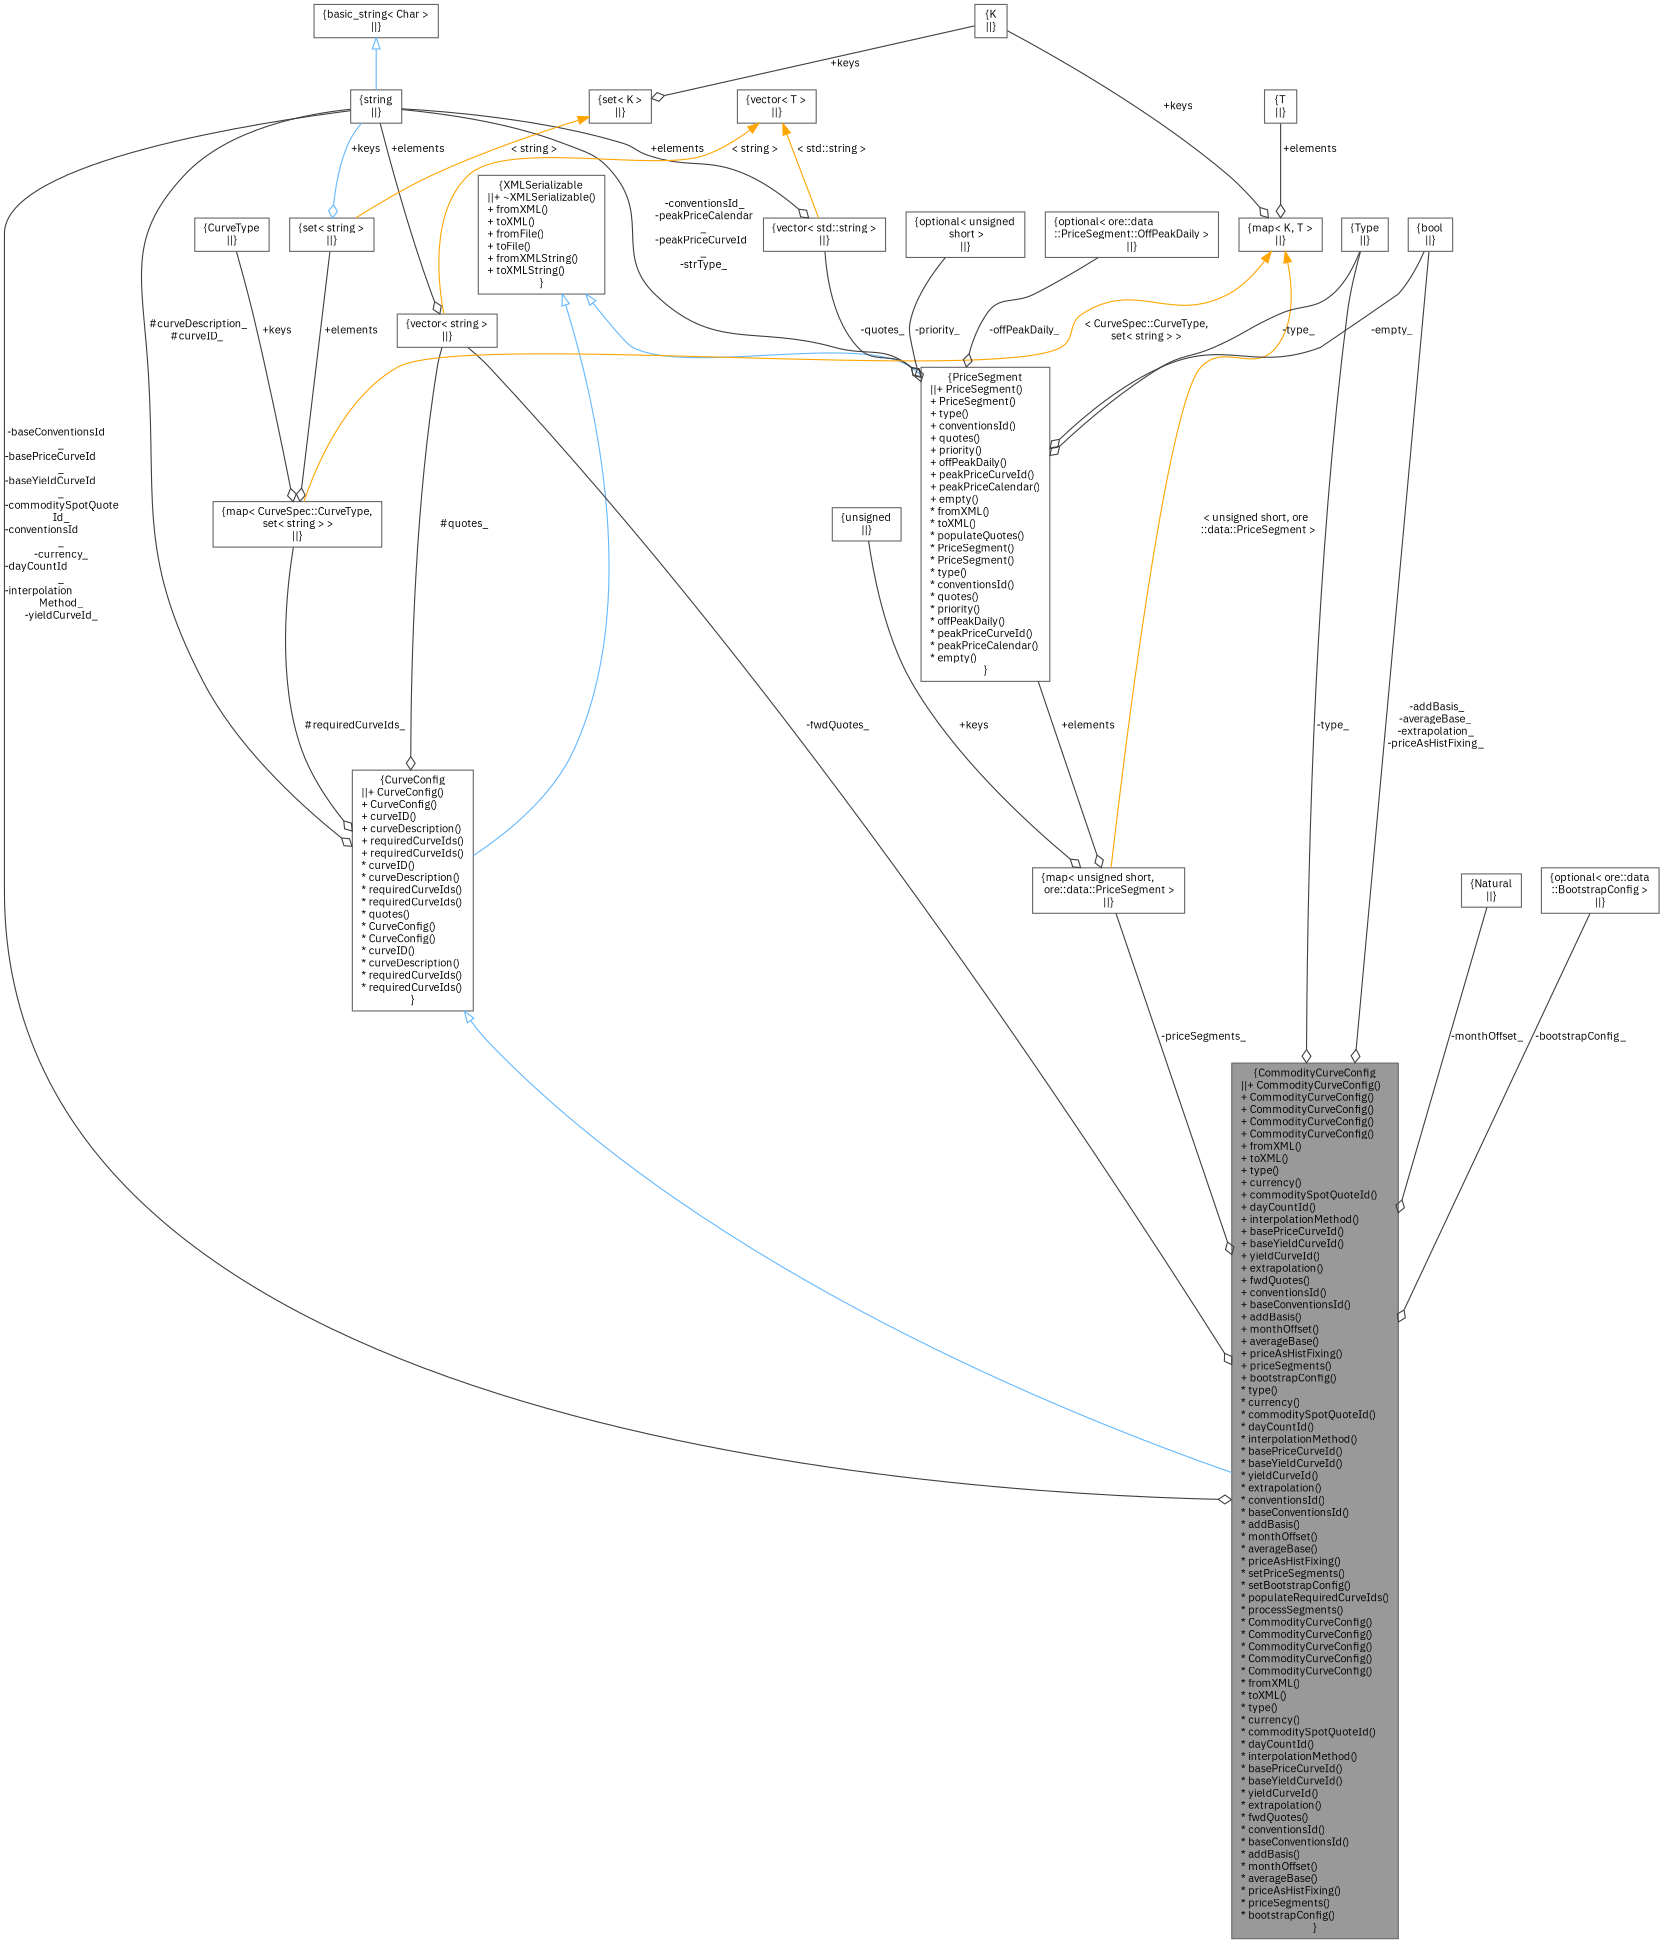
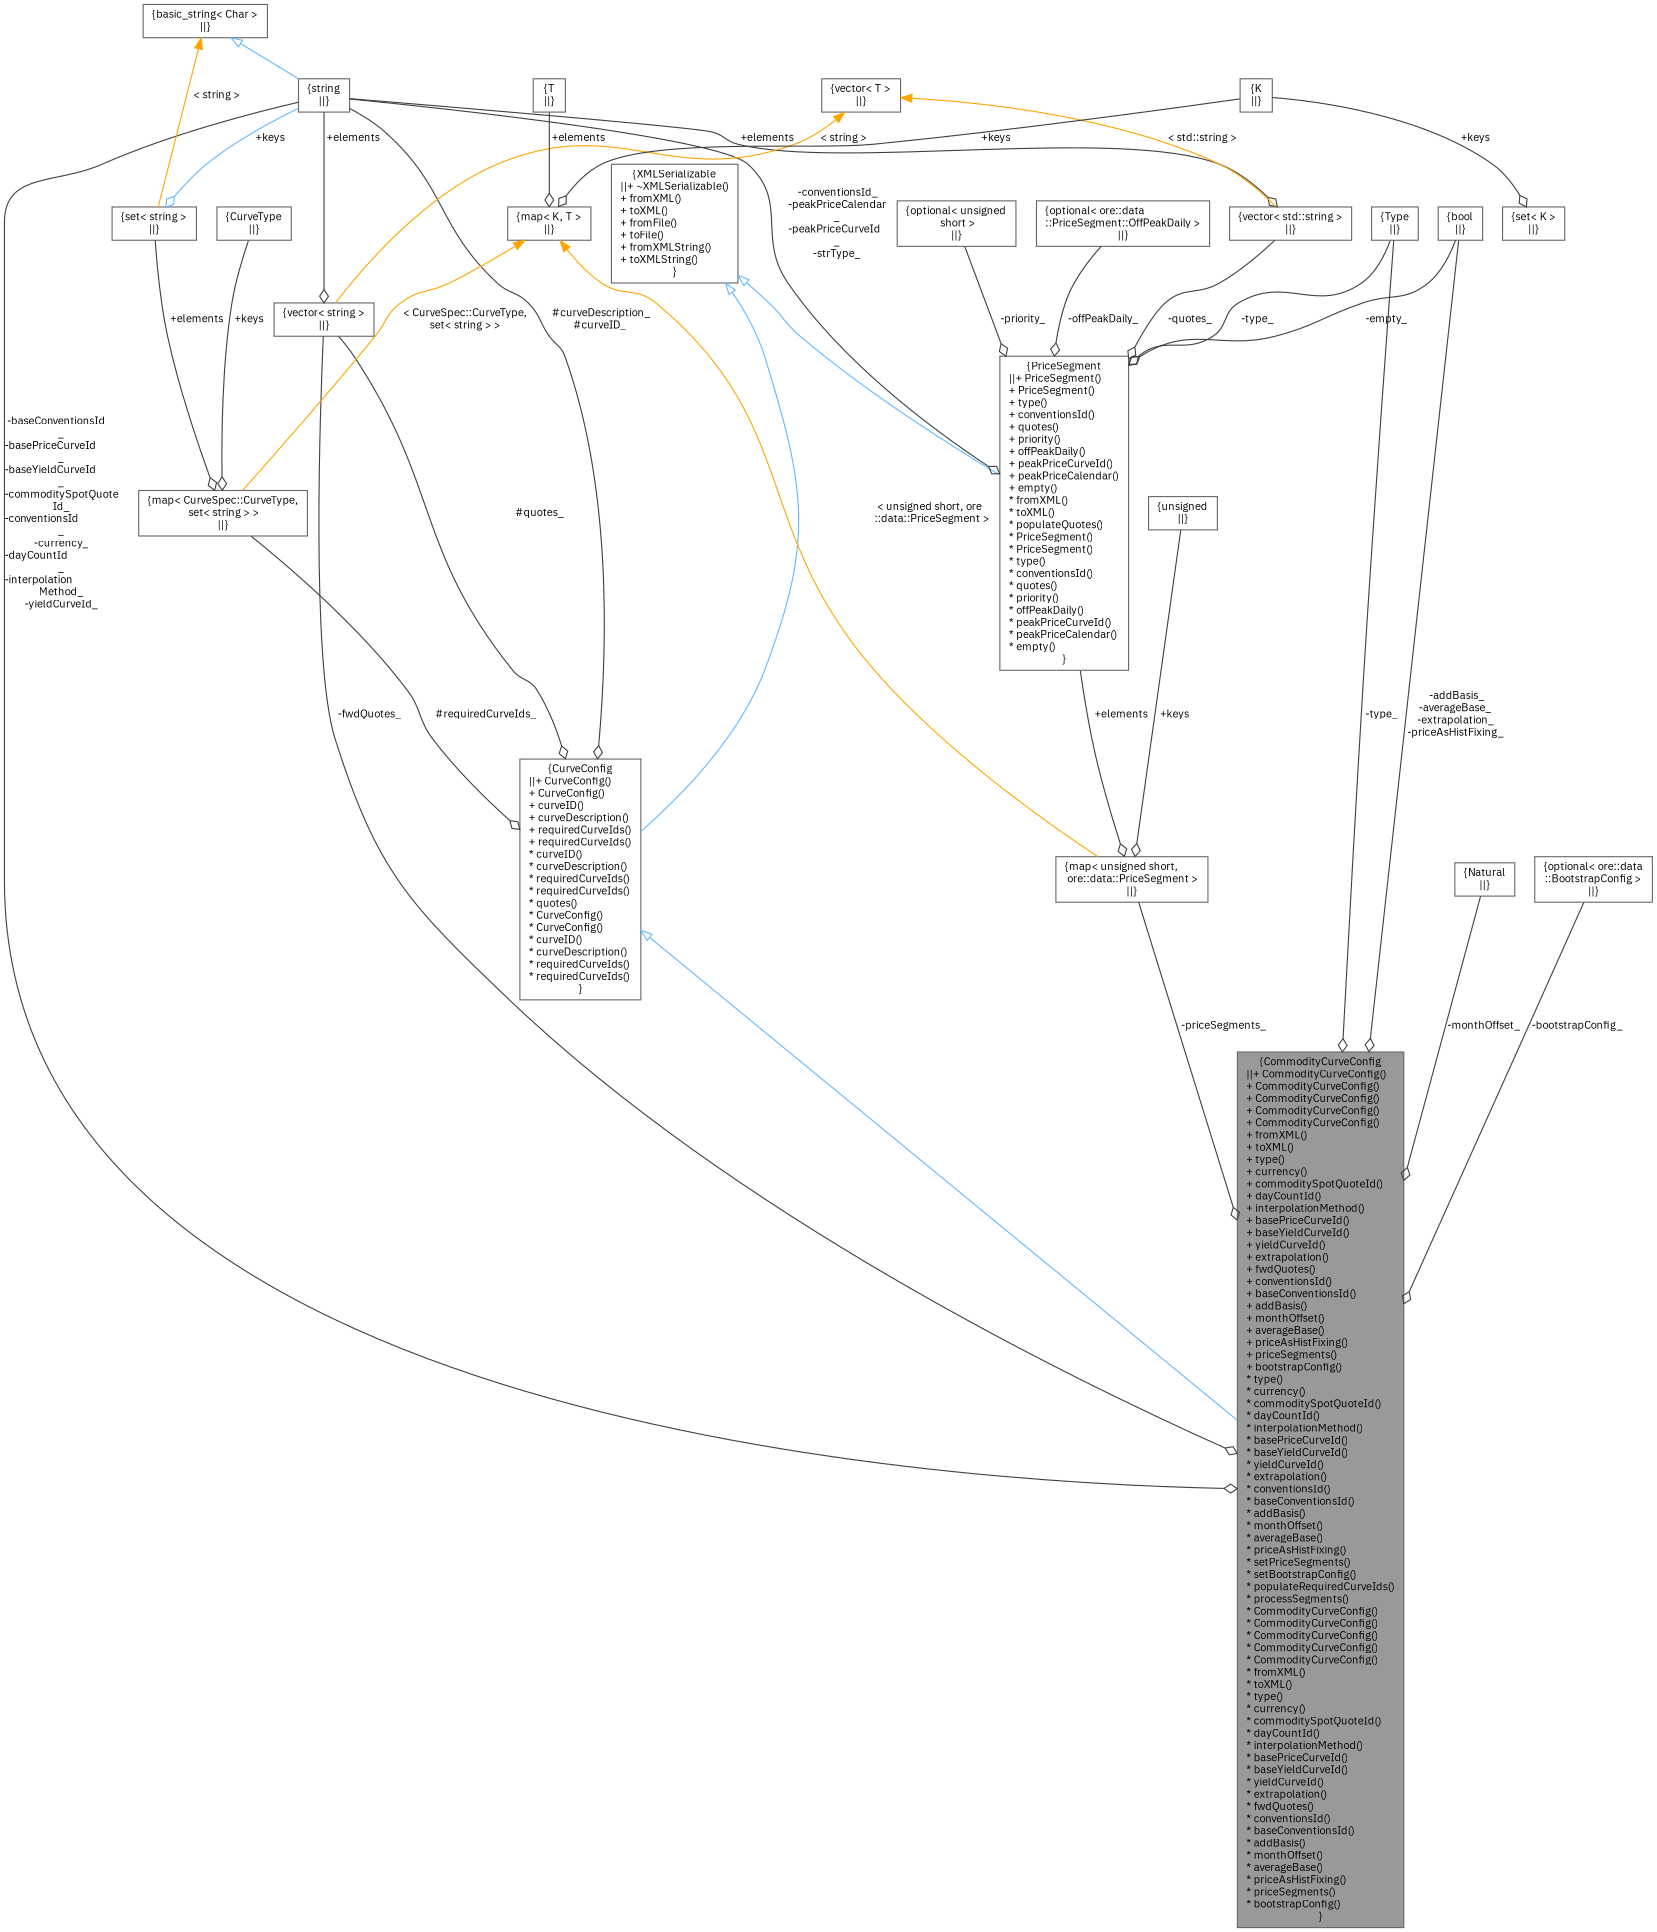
edge "{set< string > ||}" -> "{set< K > ||}": now "{set< string > ||}" -> "{basic_string< Char > ||}"
